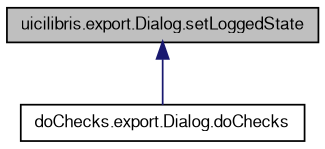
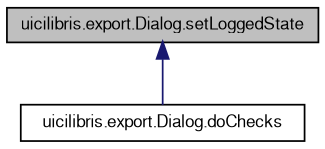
node "doChecks.export.Dialog.doChecks": label "doChecks.export.Dialog.doChecks" -> "uicilibris.export.Dialog.doChecks"
